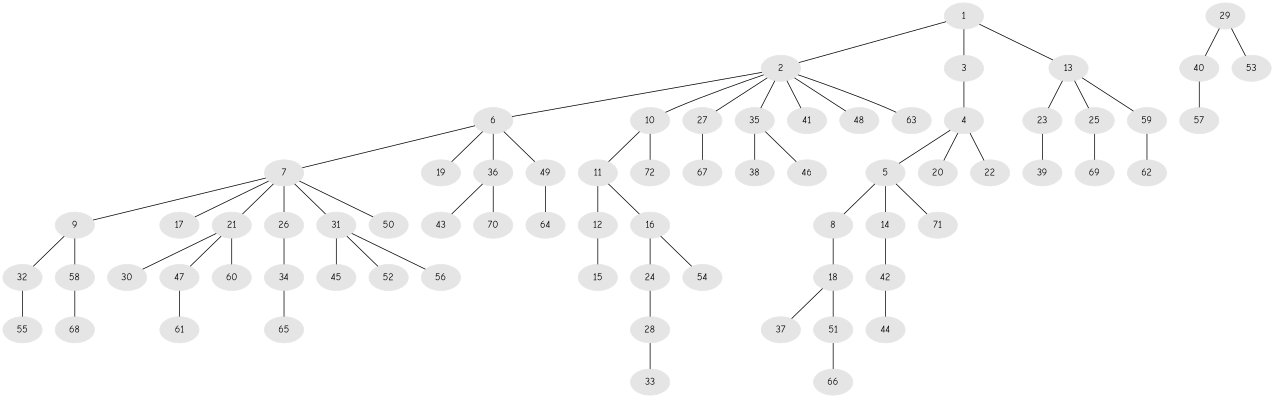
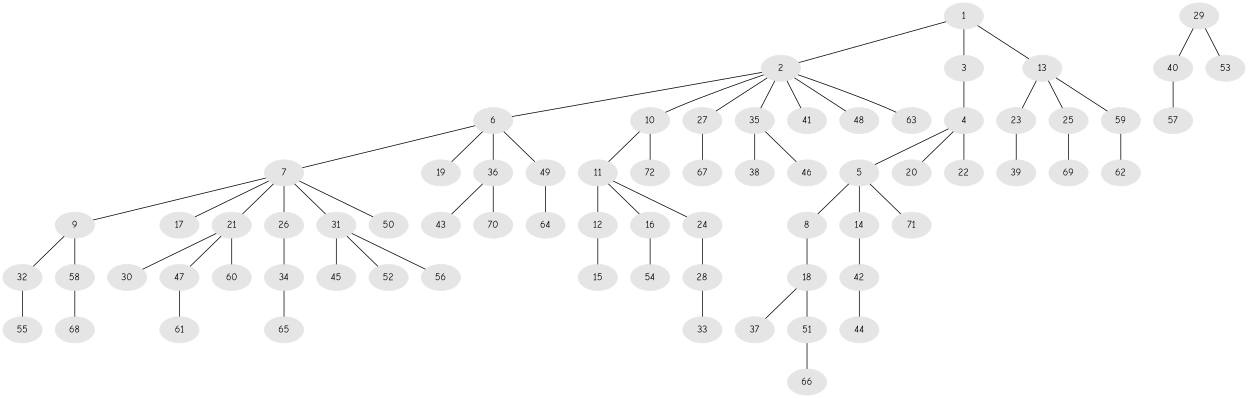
edge "16" -- "24": now "11" -- "24"
